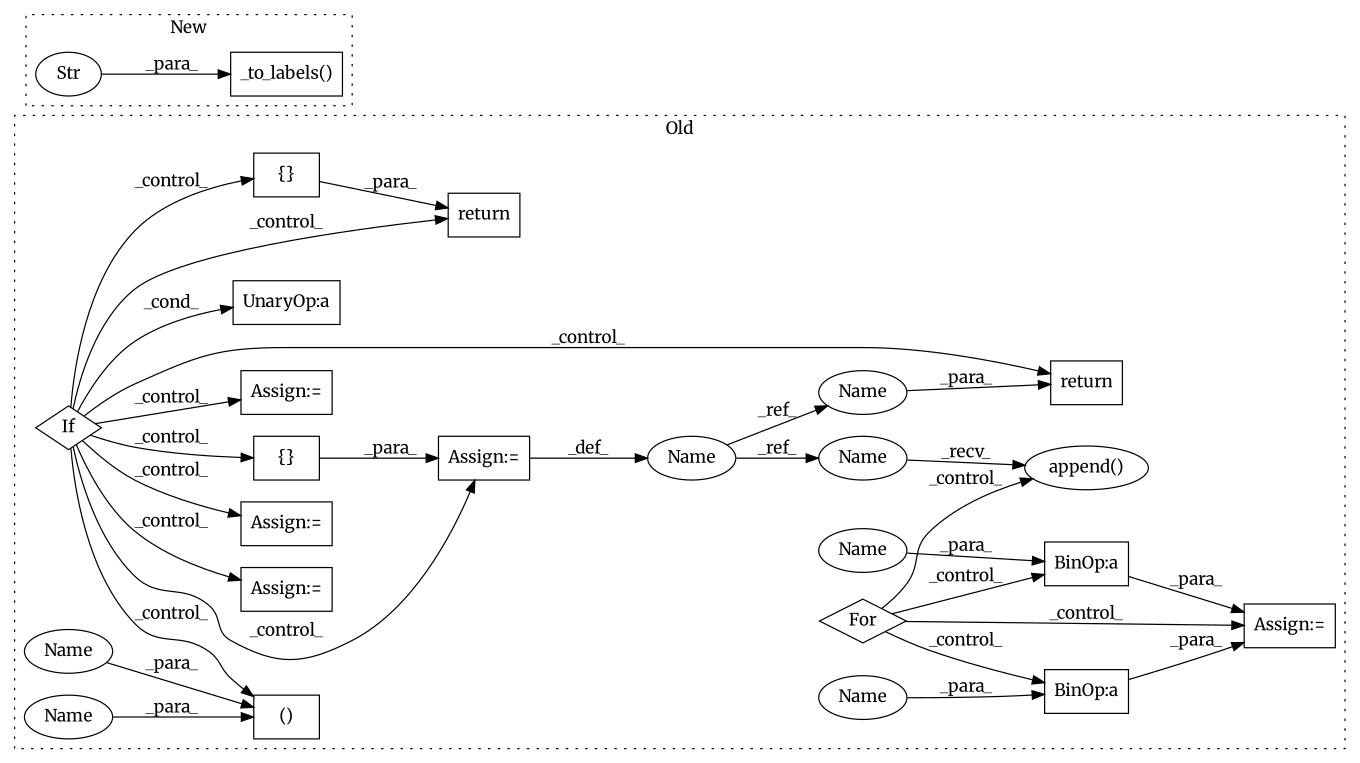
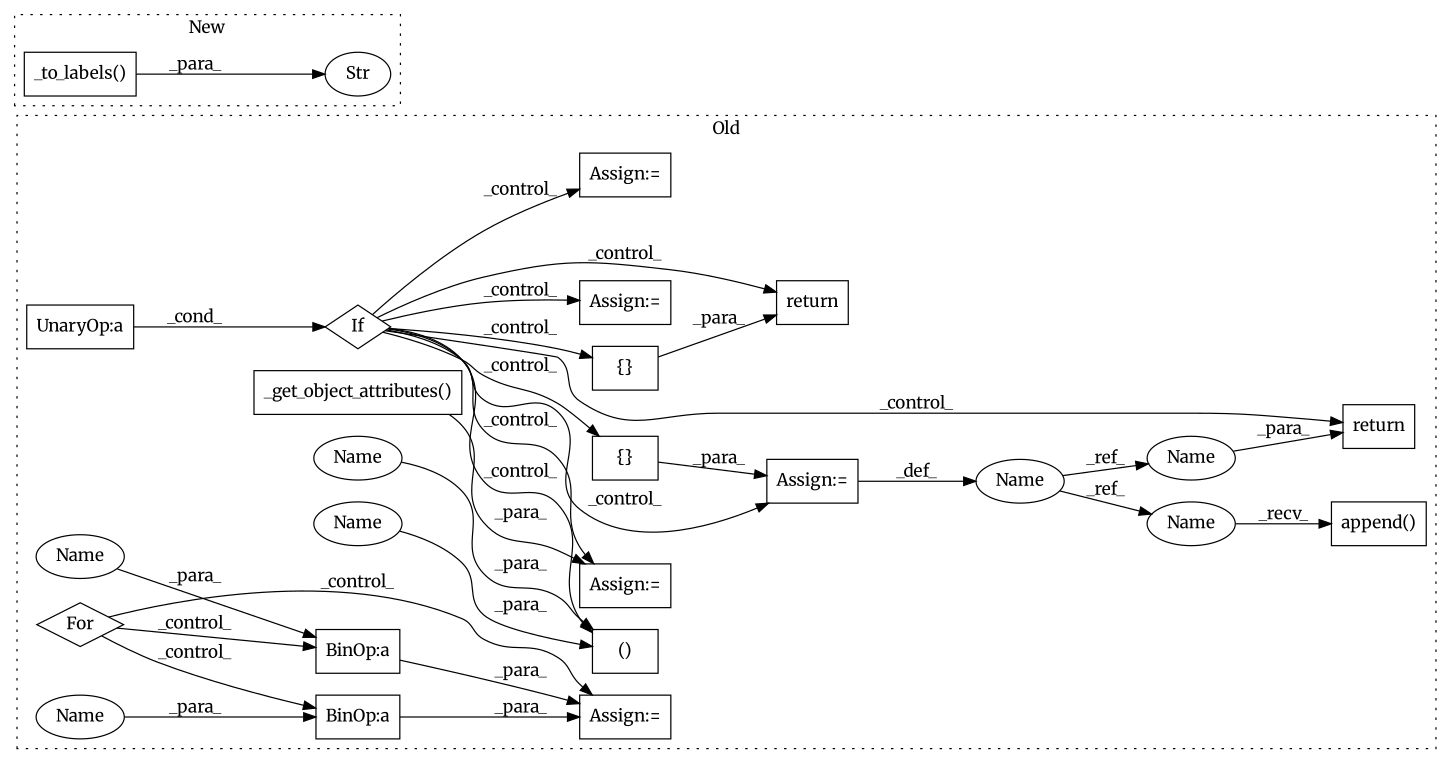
edge "Str" -> "_to_labels()": reversed
edge "If" -> "UnaryOp:a": reversed
node "_get_object_attributes()": added
node "append()": shape ellipse -> box
edge "For" -> "append()": removed, label "_control_"
